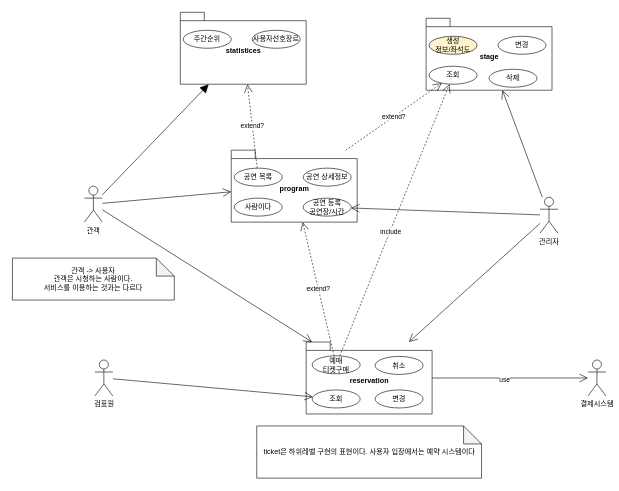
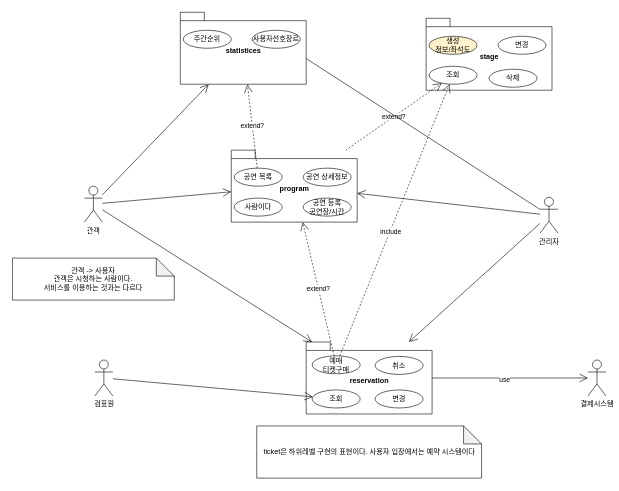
edge "관객" -> "statistices": arrowhead block -> open
edge "관리자" -> "stage": now "관리자" -> "program"
edge "관리자" -> "공연 등록 공연장/시간": now "관리자" -> "사용자선호장르"
